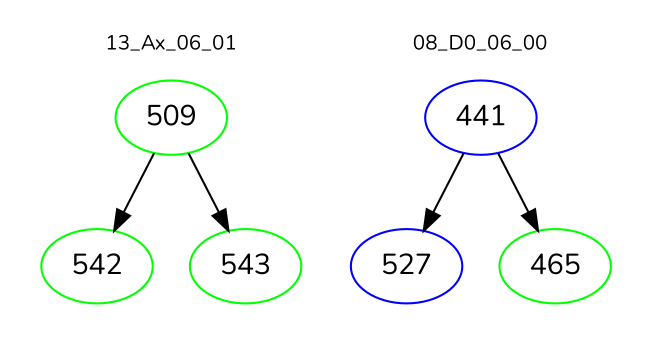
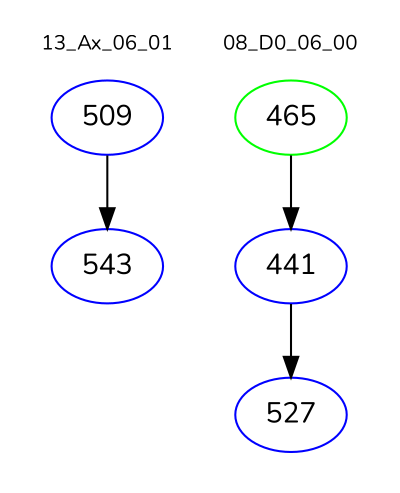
node "509": color green -> blue
edge "441" -> "465": reversed
node "542": removed
node "543": color green -> blue
